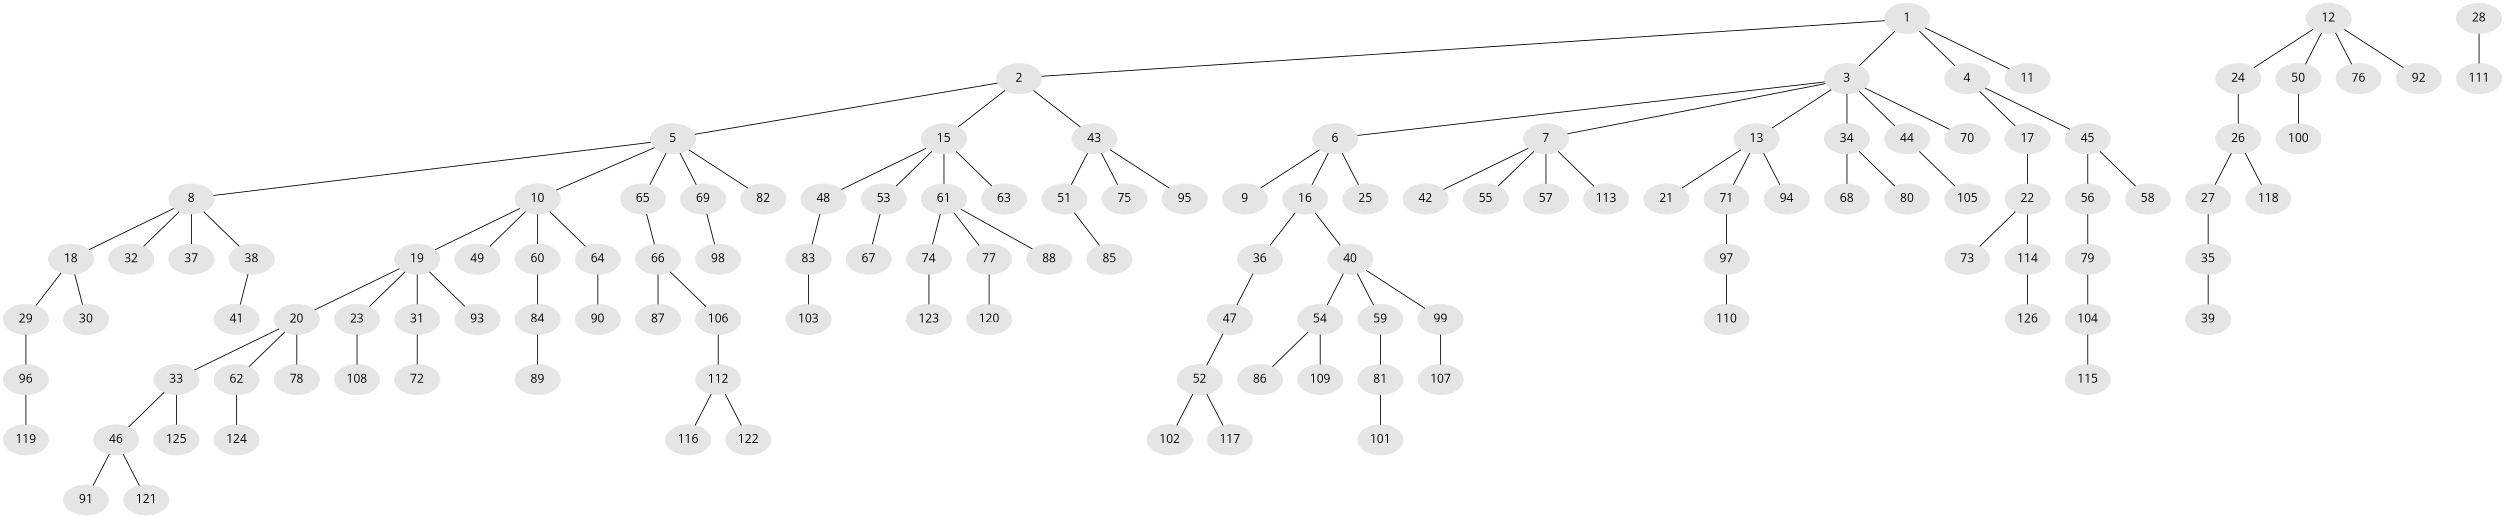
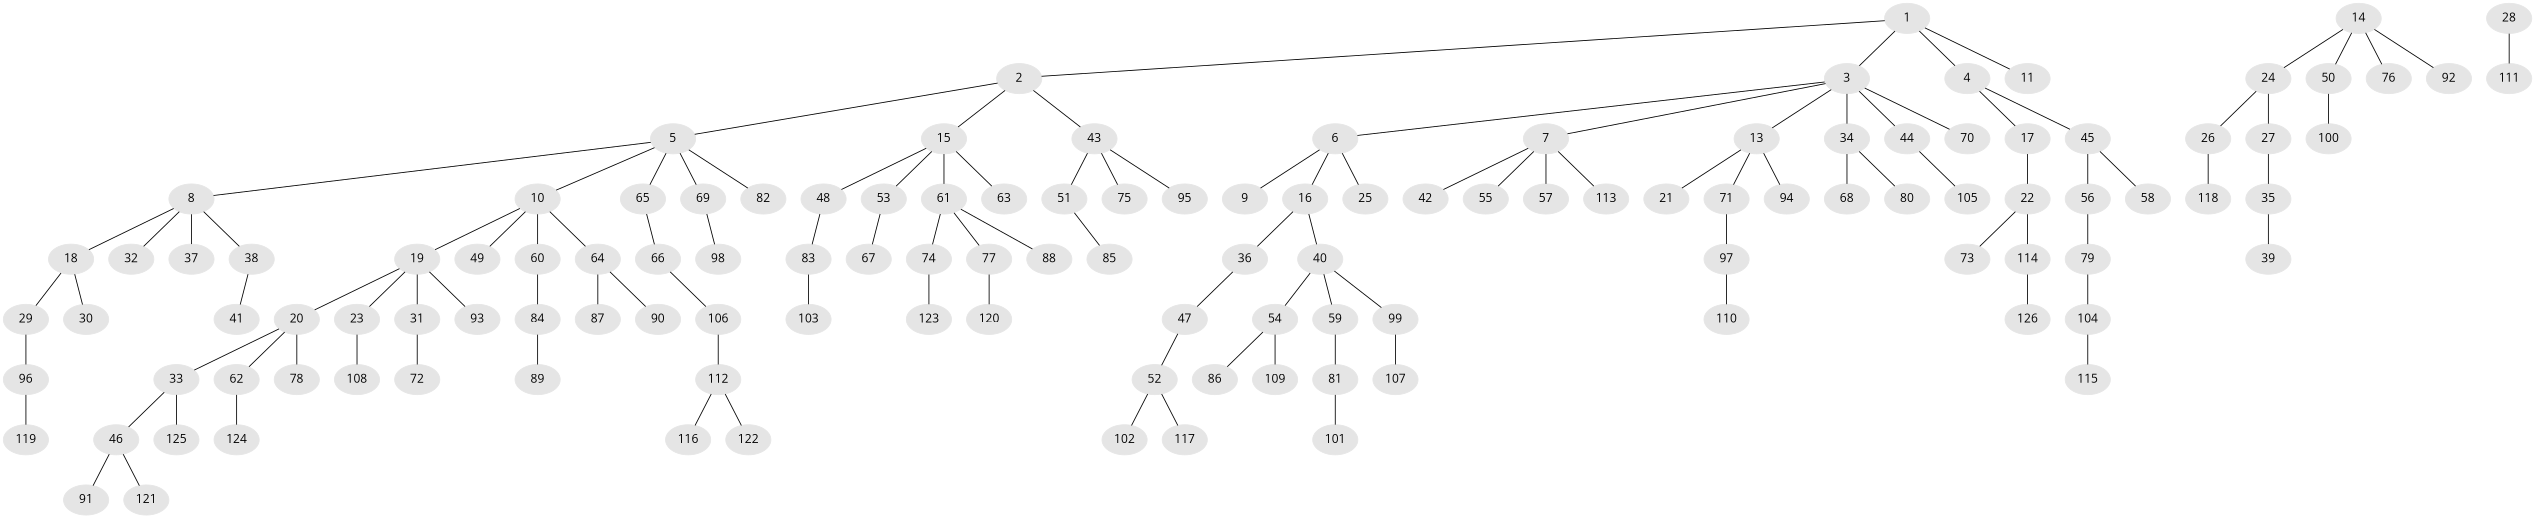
node "12": label "12" -> "14"
edge "26" -- "27": now "24" -- "27"
edge "66" -- "87": now "64" -- "87"
